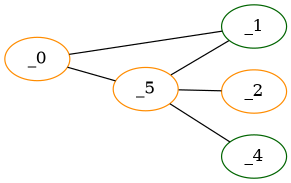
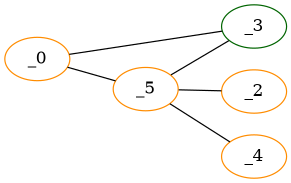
node "_1": label "_1" -> "_3"
node "_4": color darkgreen -> darkorange
